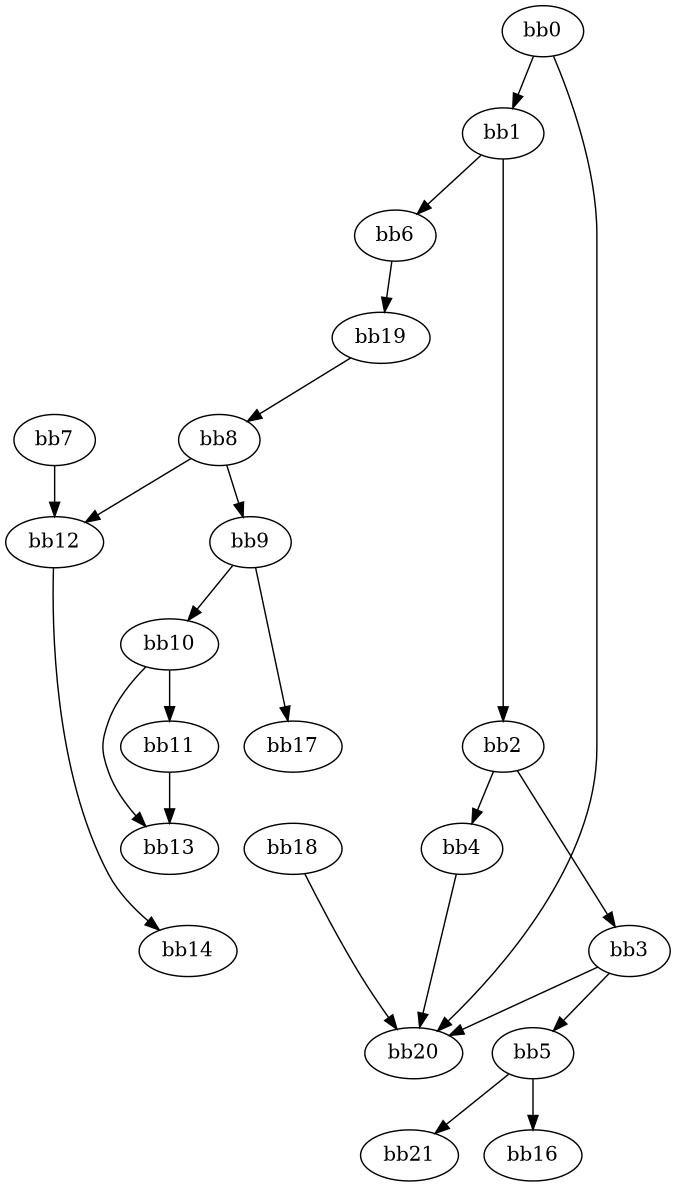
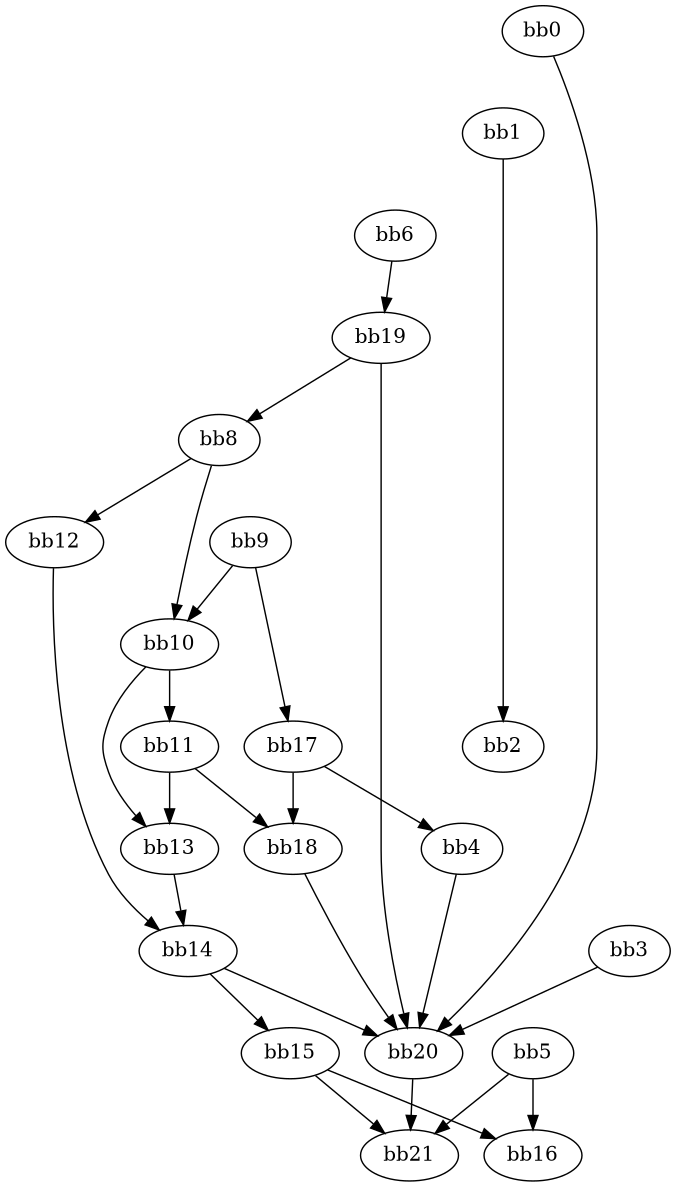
edge "bb0" -> "bb1": removed
edge "bb1" -> "bb6": removed
node "bb7": removed
edge "bb8" -> "bb9": now "bb8" -> "bb10"
edge "bb19" -> "bb20": added
edge "bb17" -> "bb18": added
edge "bb2" -> "bb4": now "bb17" -> "bb4"
edge "bb11" -> "bb18": added
edge "bb2" -> "bb3": removed
edge "bb13" -> "bb14": added
edge "bb3" -> "bb5": removed
edge "bb14" -> "bb20": added
node "bb15": added
edge "bb20" -> "bb21": added
